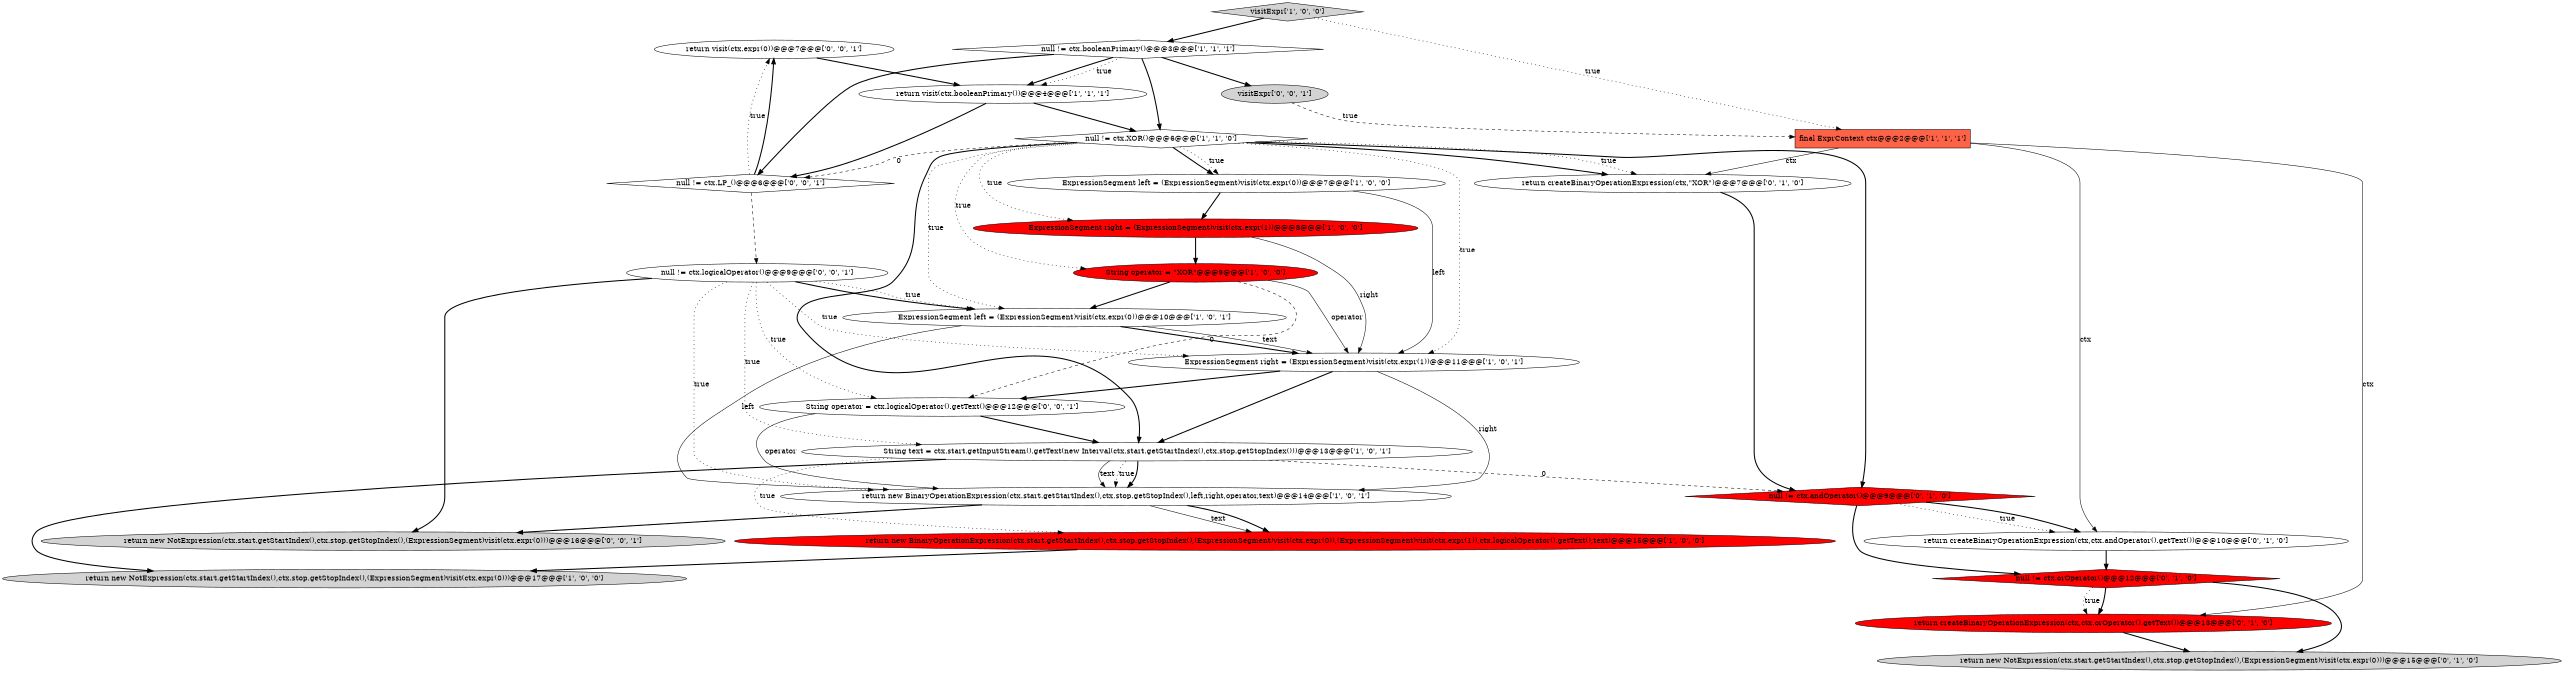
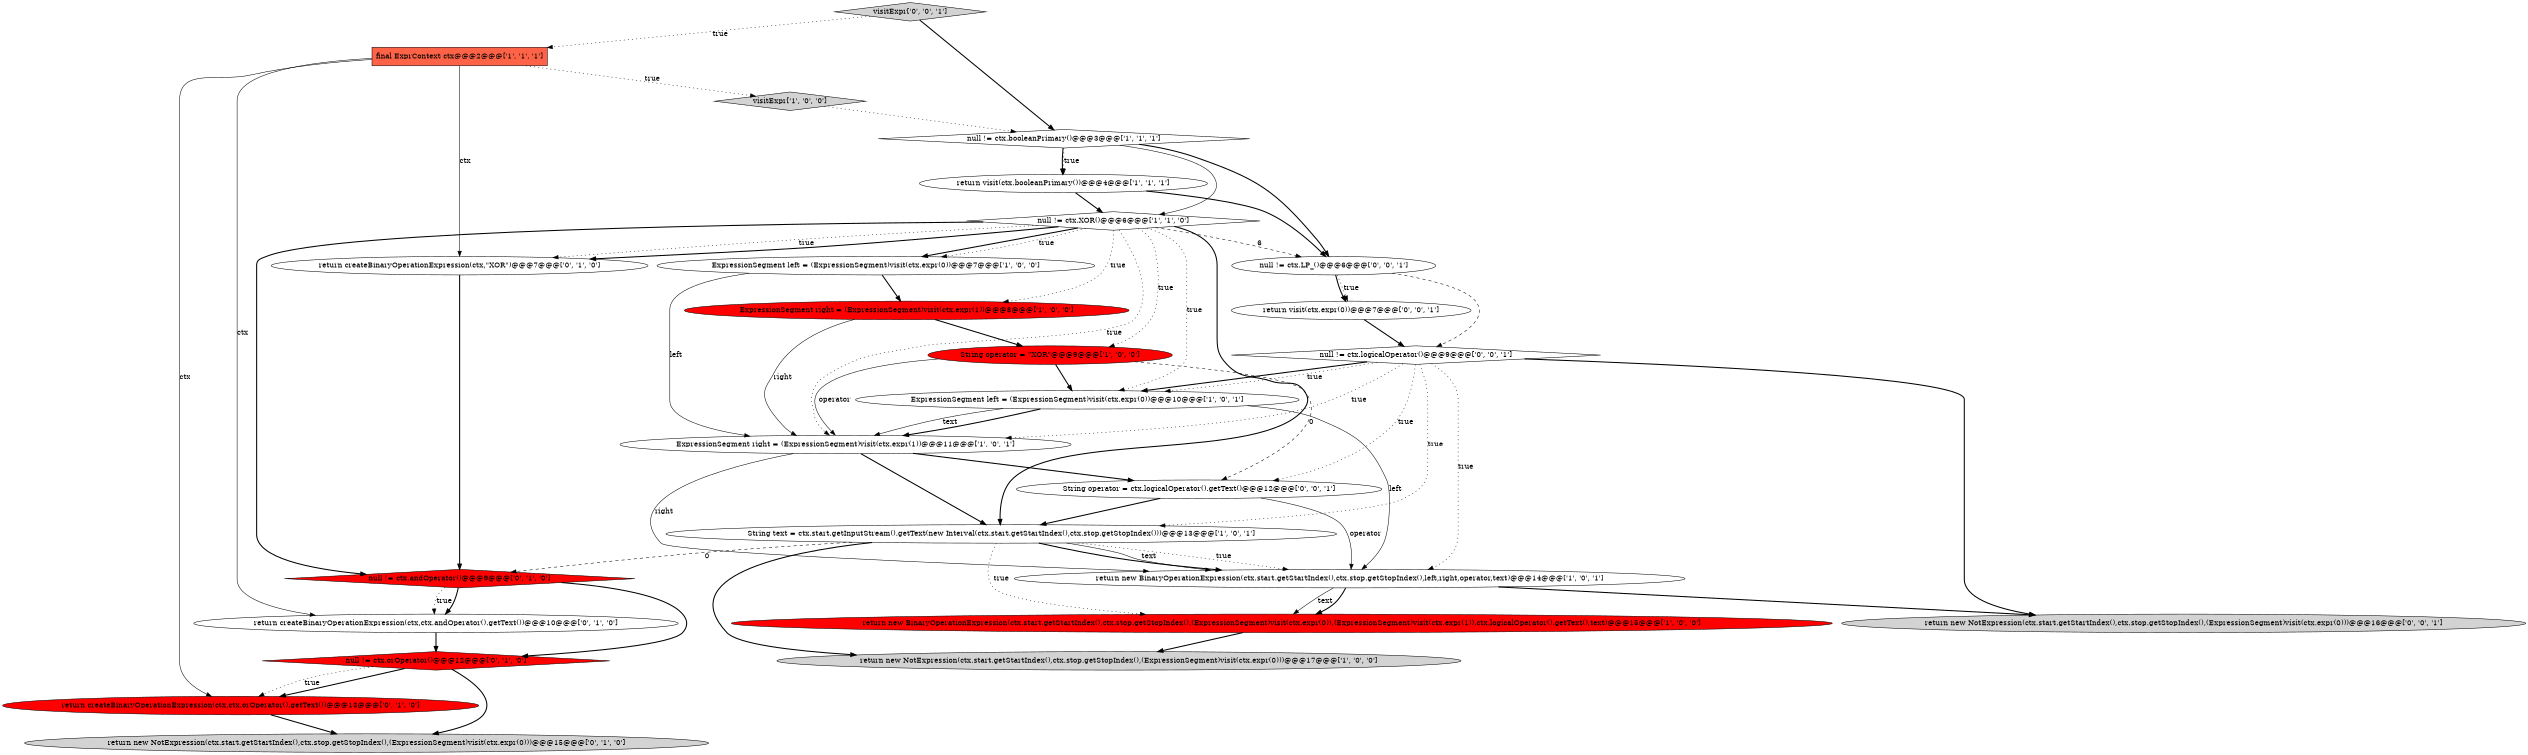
edge "visitExpr['1', '0', '0']" -> "null != ctx.booleanPrimary()@@@3@@@['1', '1', '1']": style bold -> dotted
edge "return visit(ctx.expr(0))@@@7@@@['0', '0', '1']" -> "return visit(ctx.booleanPrimary())@@@4@@@['1', '1', '1']": now "return visit(ctx.expr(0))@@@7@@@['0', '0', '1']" -> "null != ctx.logicalOperator()@@@9@@@['0', '0', '1']"
edge "null != ctx.booleanPrimary()@@@3@@@['1', '1', '1']" -> "visitExpr['0', '0', '1']": reversed
edge "visitExpr['1', '0', '0']" -> "final ExprContext ctx@@@2@@@['1', '1', '1']": reversed
edge "null != ctx.booleanPrimary()@@@3@@@['1', '1', '1']" -> "null != ctx.XOR()@@@6@@@['1', '1', '0']": style bold -> solid
node "visitExpr['0', '0', '1']": shape ellipse -> diamond
edge "visitExpr['0', '0', '1']" -> "final ExprContext ctx@@@2@@@['1', '1', '1']": style dashed -> dotted
edge "null != ctx.XOR()@@@6@@@['1', '1', '0']" -> "null != ctx.LP_()@@@6@@@['0', '0', '1']": label "0" -> "6"
node "null != ctx.LP_()@@@6@@@['0', '0', '1']": shape diamond -> ellipse
node "null != ctx.logicalOperator()@@@9@@@['0', '0', '1']": shape ellipse -> diamond
